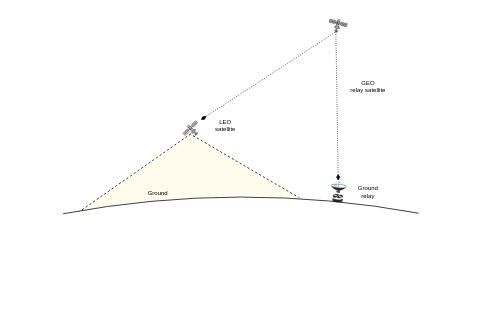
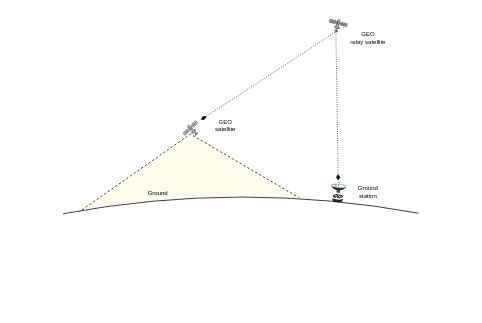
node "GEO relay satellite": moved (368, 87) -> (368, 38)
node "LEO satellite": label "LEO satellite" -> "GEO satellite"
node "Ground relay": label "Ground relay" -> "Ground station"
